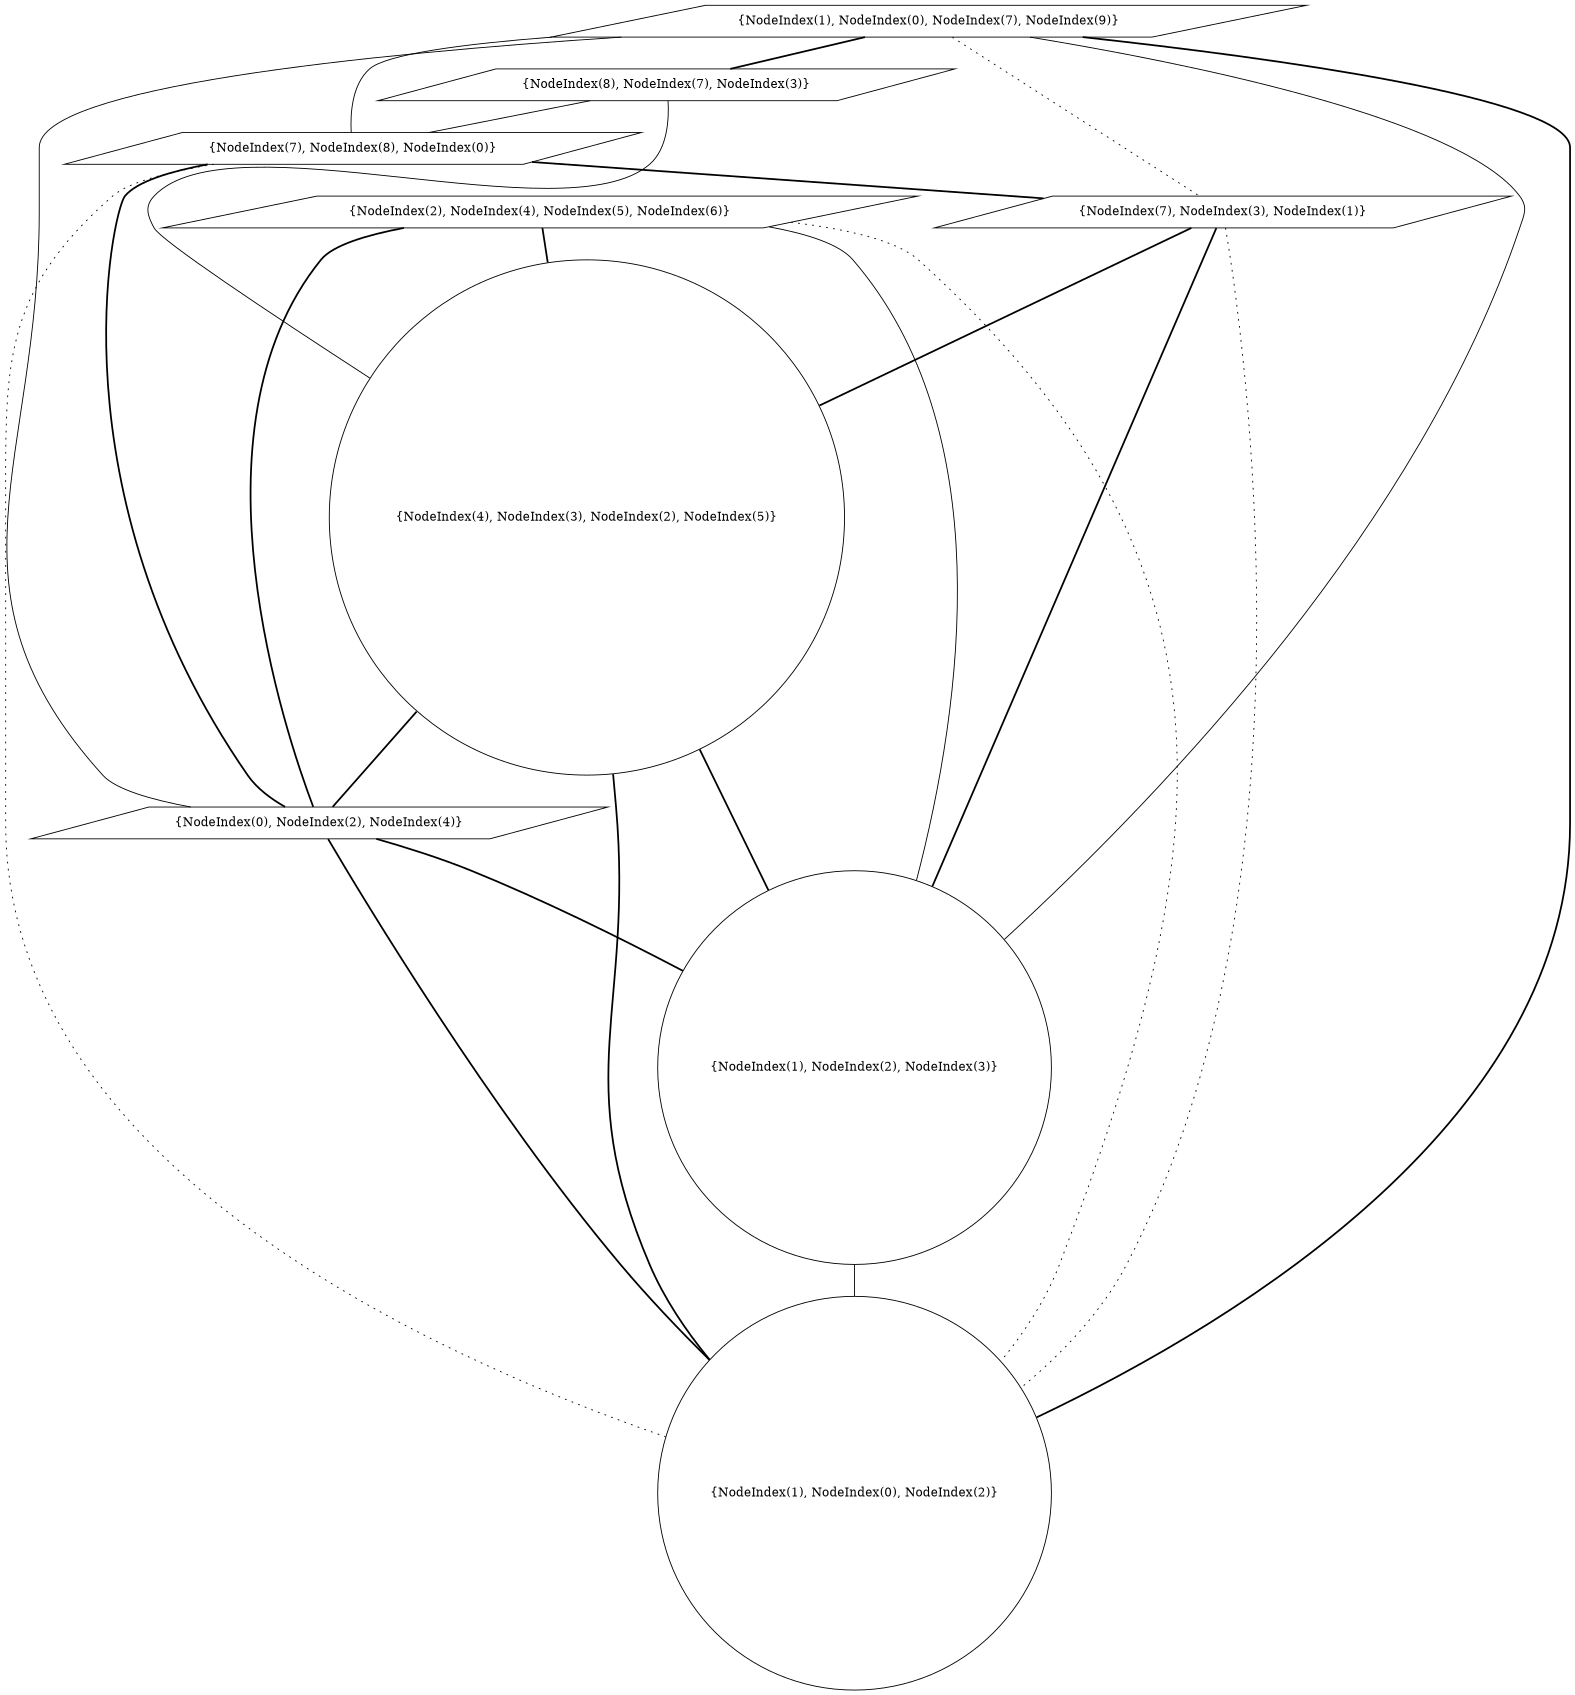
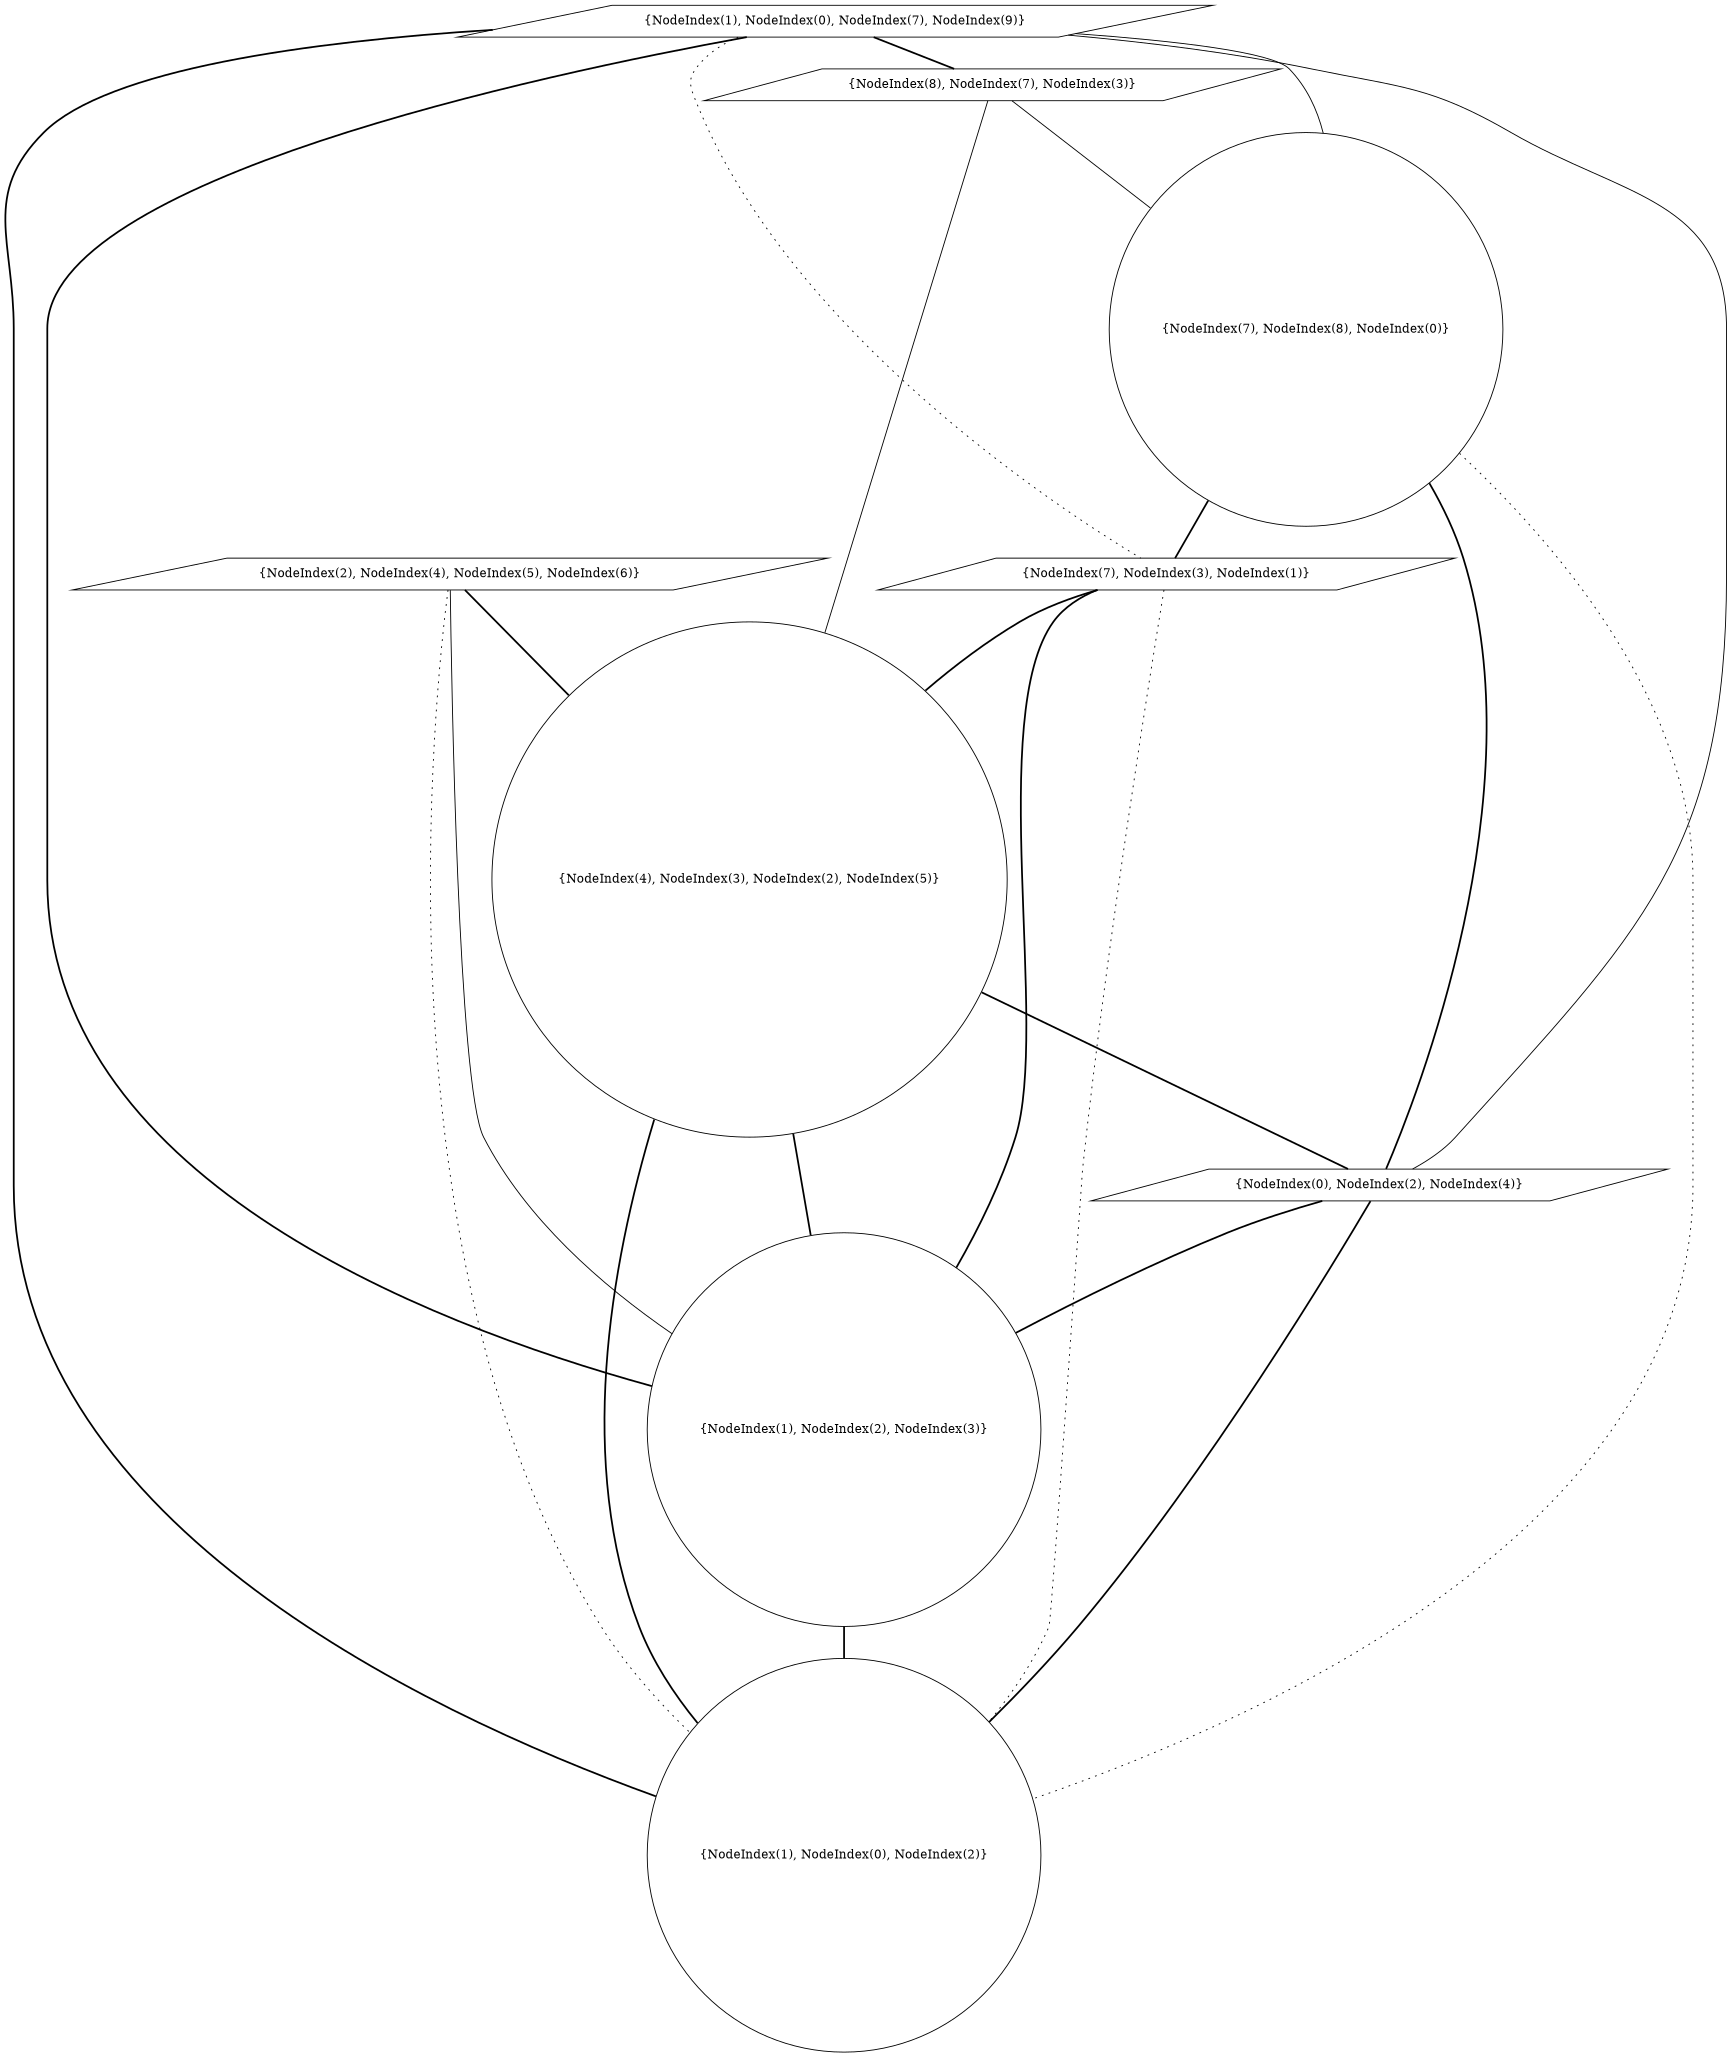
node "{NodeIndex(7), NodeIndex(8), NodeIndex(0)}": shape parallelogram -> circle
edge "{NodeIndex(1), NodeIndex(0), NodeIndex(7), NodeIndex(9)}" -- "{NodeIndex(1), NodeIndex(2), NodeIndex(3)}": style solid -> bold
edge "{NodeIndex(2), NodeIndex(4), NodeIndex(5), NodeIndex(6)}" -- "{NodeIndex(0), NodeIndex(2), NodeIndex(4)}": removed
edge "{NodeIndex(1), NodeIndex(2), NodeIndex(3)}" -- "{NodeIndex(1), NodeIndex(0), NodeIndex(2)}": style solid -> bold
